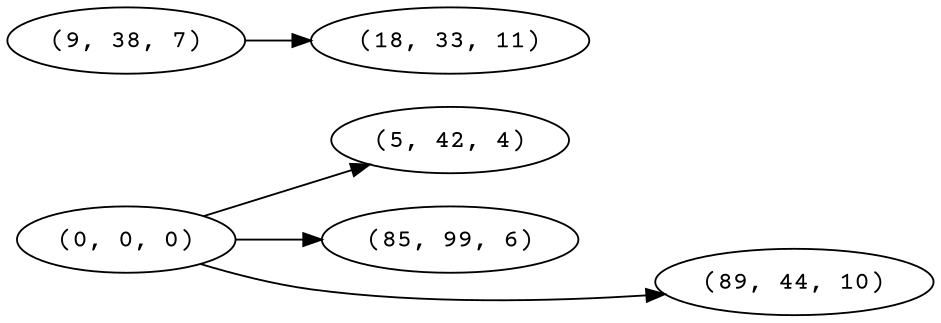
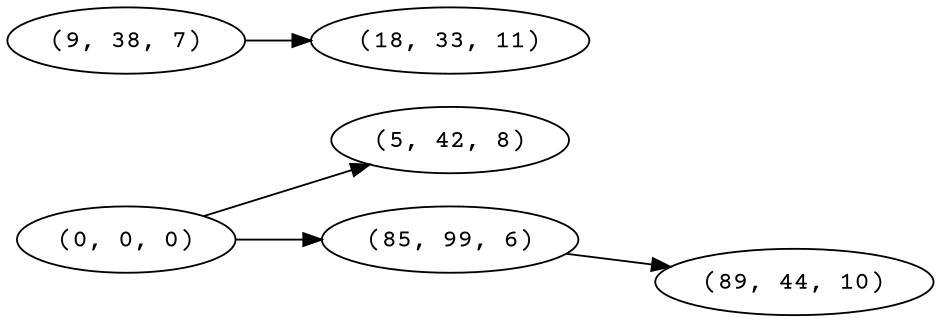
node "(5, 42, 4)": label "(5, 42, 4)" -> "(5, 42, 8)"
edge "(0, 0, 0)" -> "(89, 44, 10)": now "(85, 99, 6)" -> "(89, 44, 10)"
